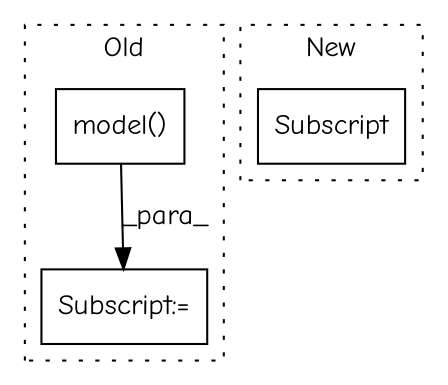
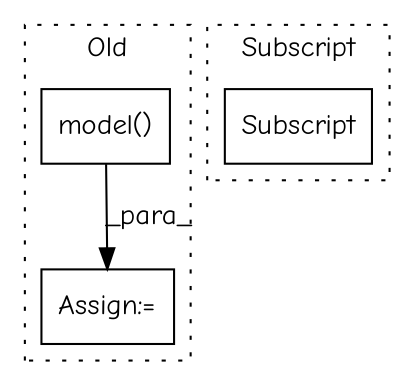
cluster "New": label "New" -> "Subscript"
node "Subscript:=": label "Subscript:=" -> "Assign:="
